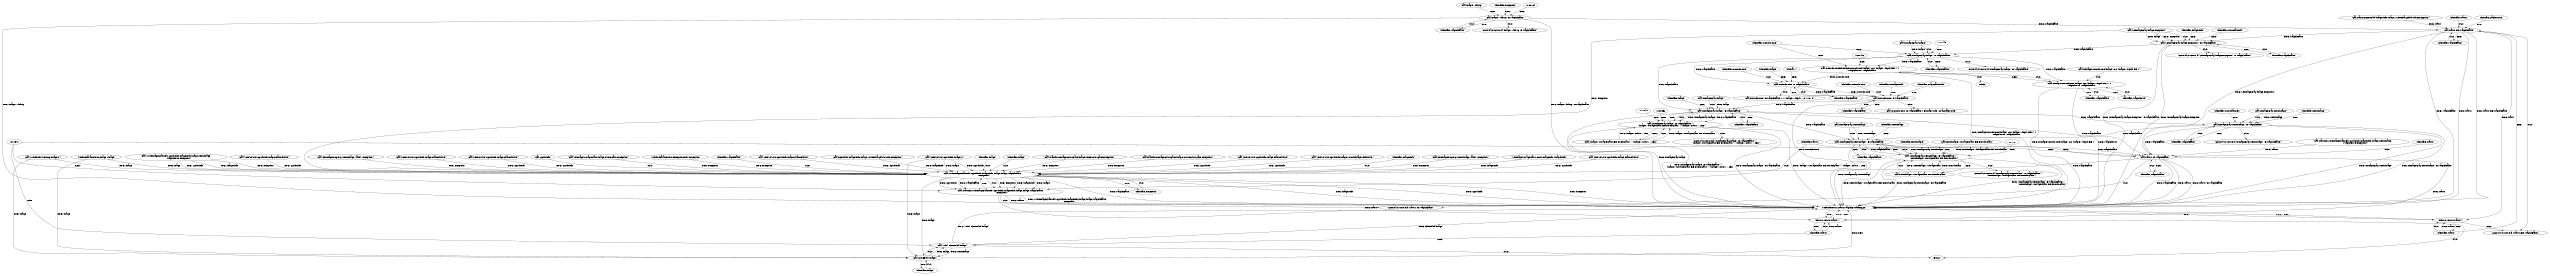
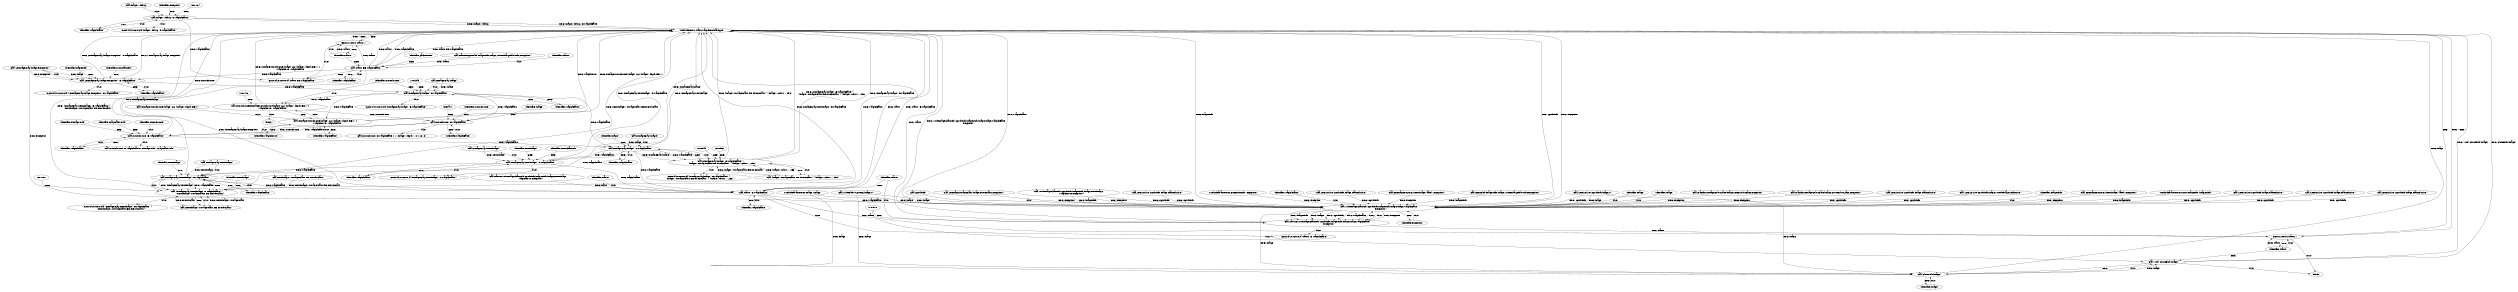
edge "(Call,image->debug != MagickFalse)" -> "(Call,status == MagickFalse)": now "(Call,image->debug != MagickFalse)" -> "(ControlStructure,if (status == MagickFalse))"
node "1000449": label "1000449" -> "1000349"
edge "(Call,status == MagickFalse)" -> "(ControlStructure,if (status == MagickFalse))": label "AST: " -> "CFG: "
edge "1001570" -> "(Call,status != MagickFalse)": removed, label "CFG:"
node "(SetImageStorageClass,const ImageInfo *image_info)": label "(SetImageStorageClass,const ImageInfo *image_info)" -> "(MethodParameterIn,const ImageInfo *image_info)"
edge "(Call,WriteBlobMSBLong(image,0))" -> "(Call,CloseBlob(image))": label "DDG: image" -> "CFG: image"
edge "(Call,CloseBlob(image))" -> "(MethodReturn,static MagickBooleanType)": label "DDG: next" -> "DDG: image"
edge "(Call,(void) CloseBlob(image))" -> "(Call,CloseBlob(image))": label "DDG: next_image" -> "CFG: "
